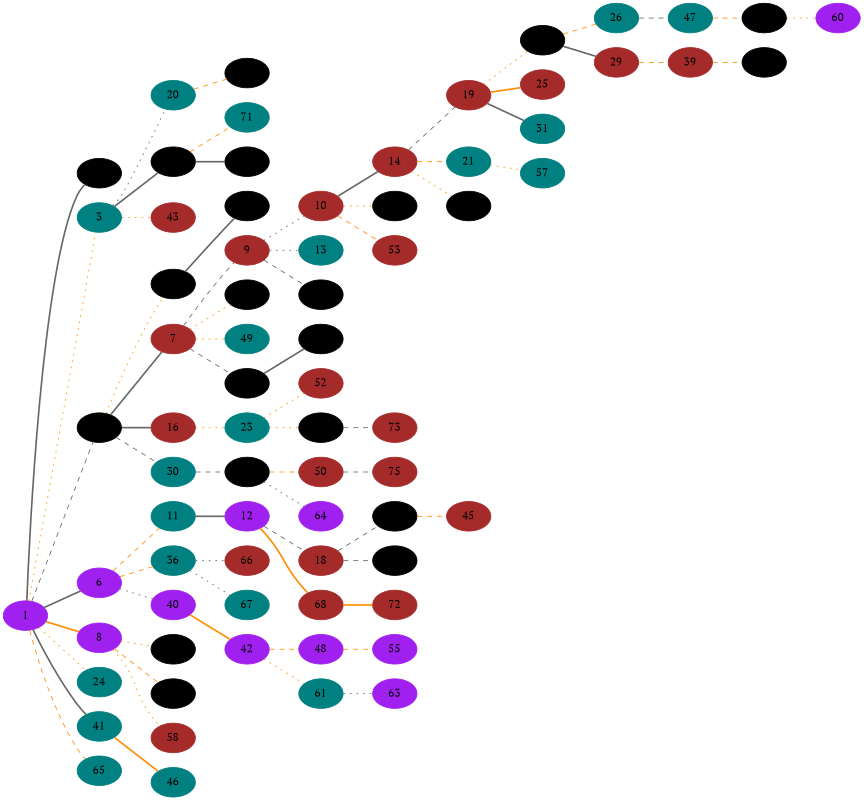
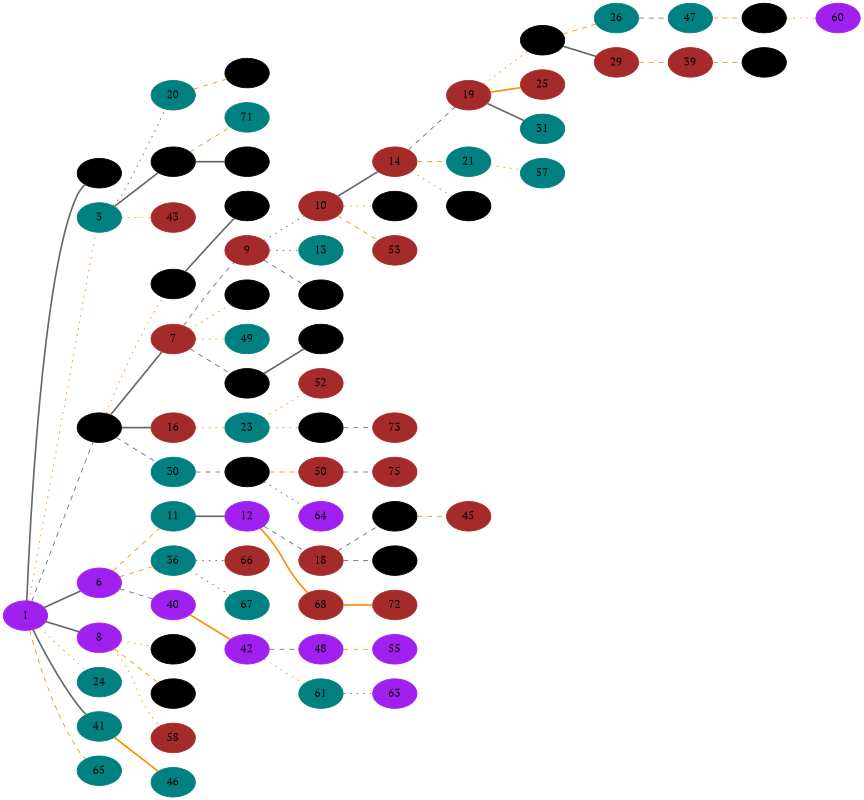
edge "6" -- "40": style dotted -> dashed
edge "1" -- "8": color darkorange -> gray40
edge "42" -- "48": color darkorange -> gray40
